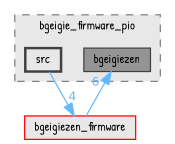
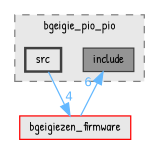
cluster "bgeigie_firmware_pio": label "bgeigie_firmware_pio" -> "bgeigie_pio_pio"
node "bgeigiezen": label "bgeigiezen" -> "include"
